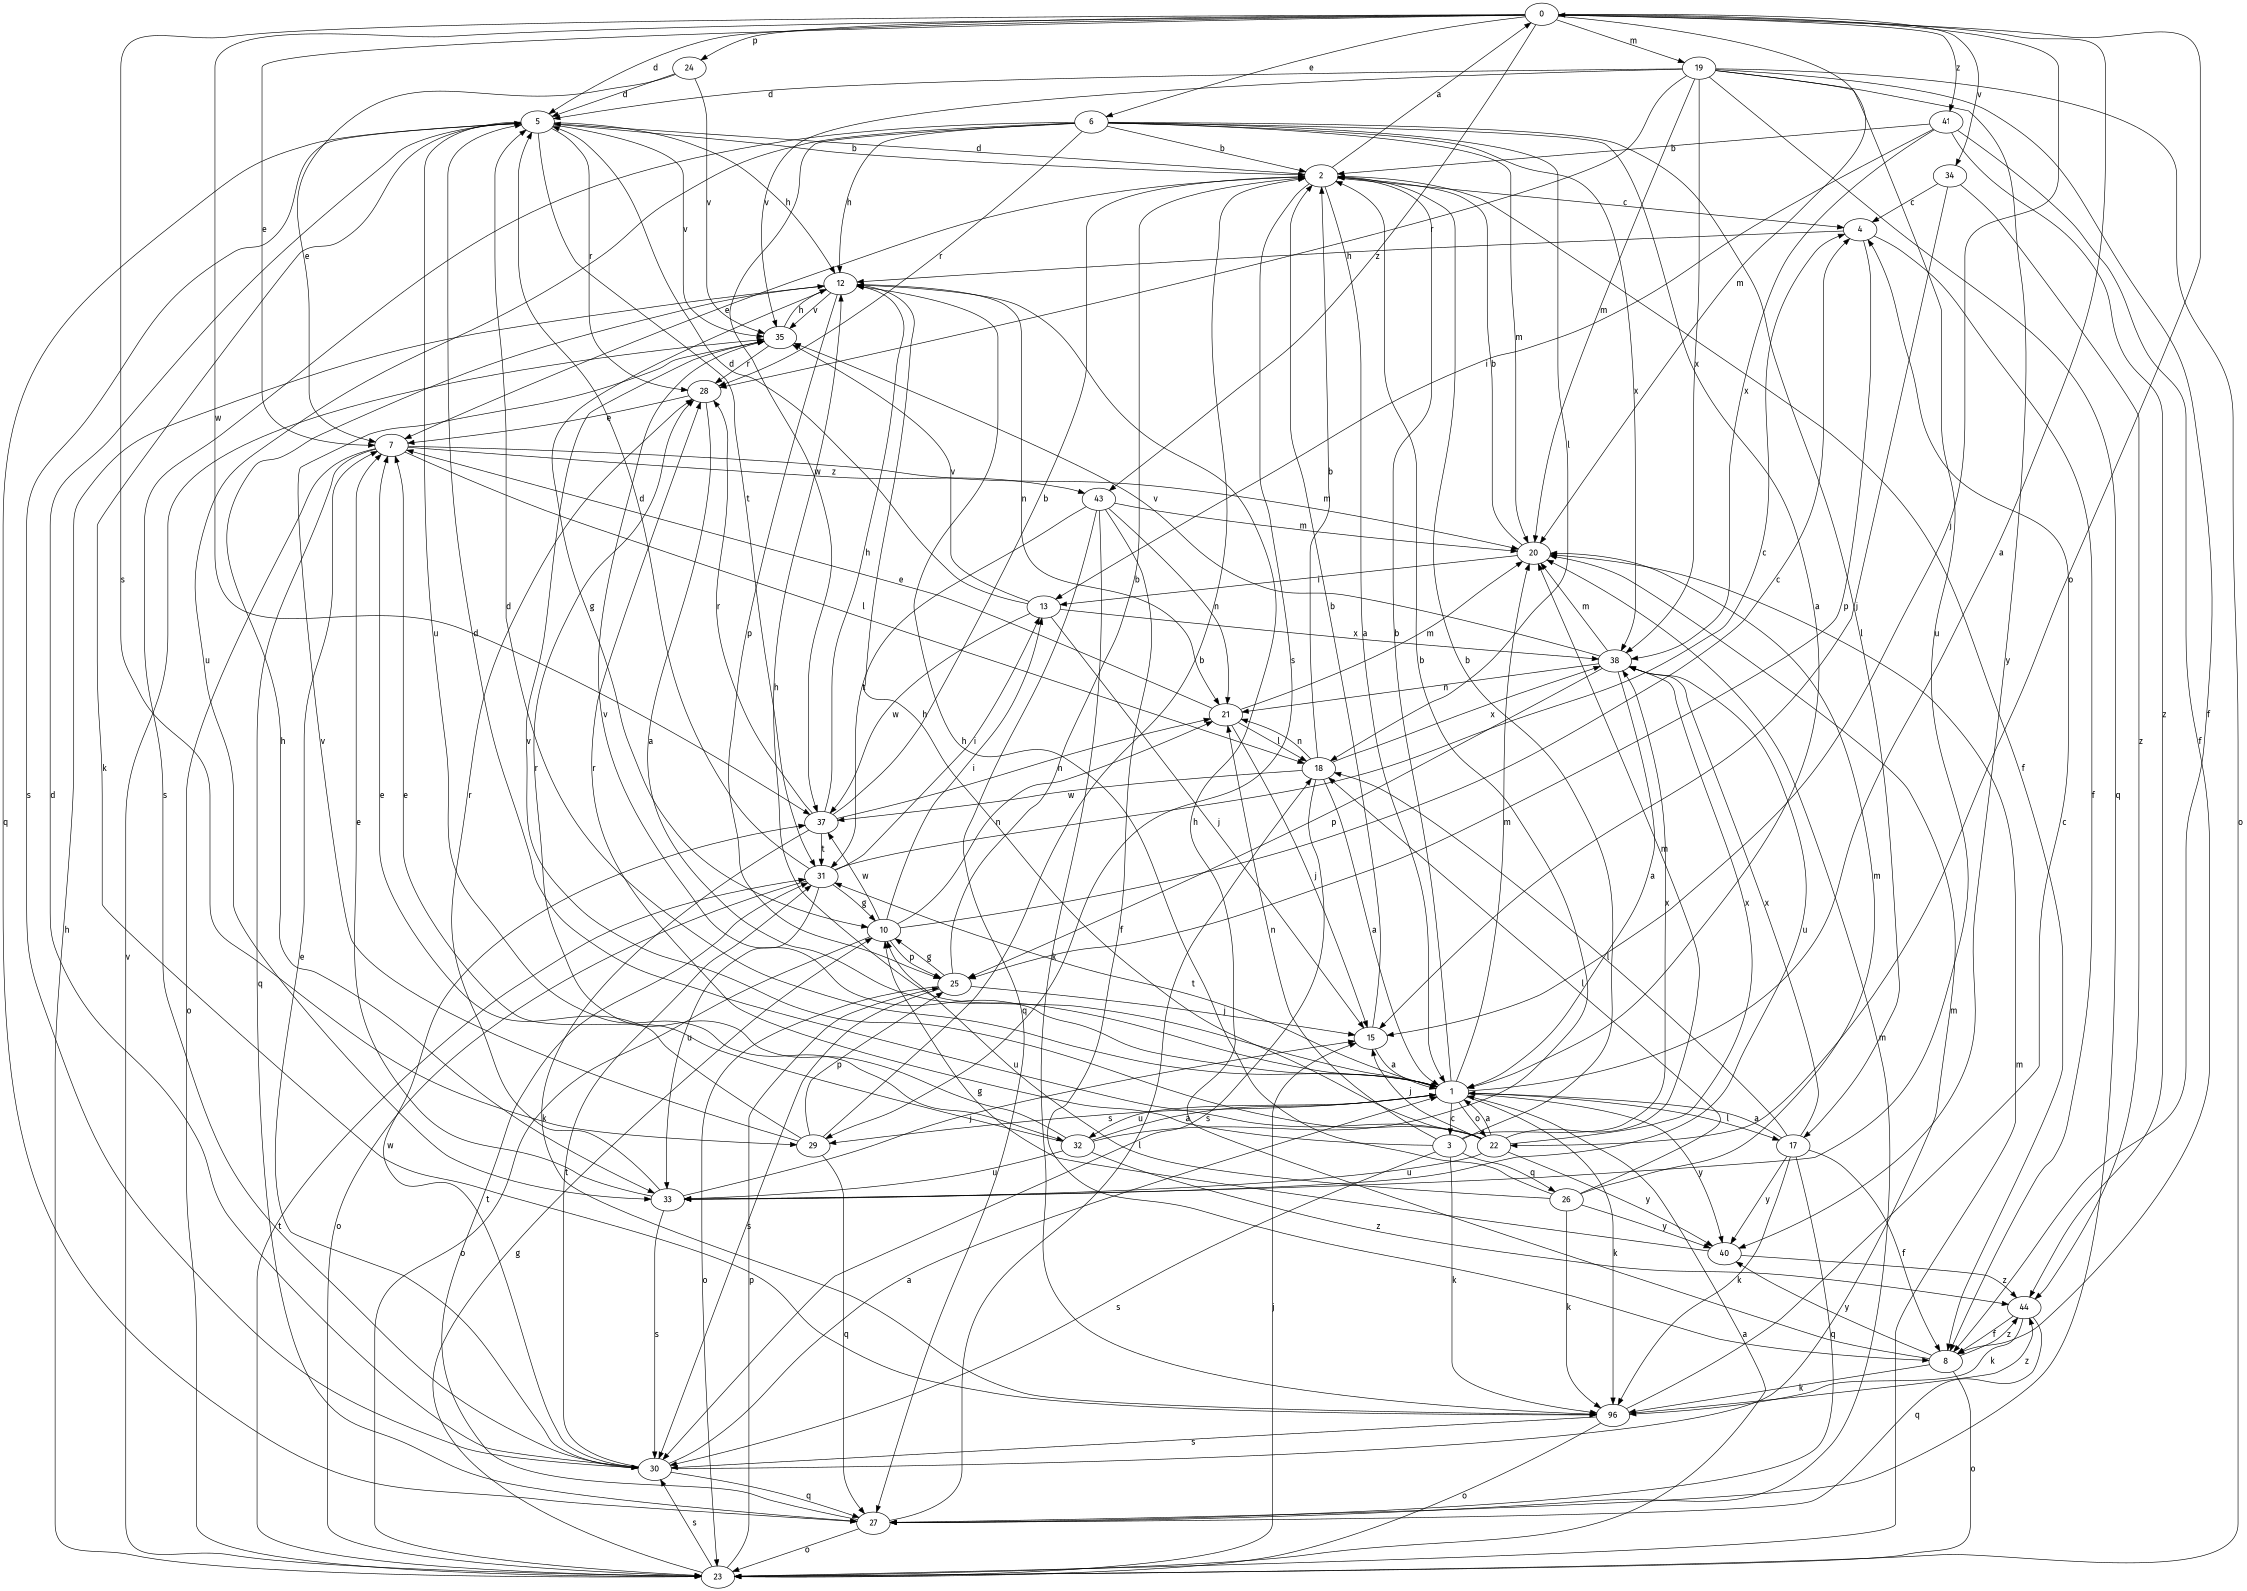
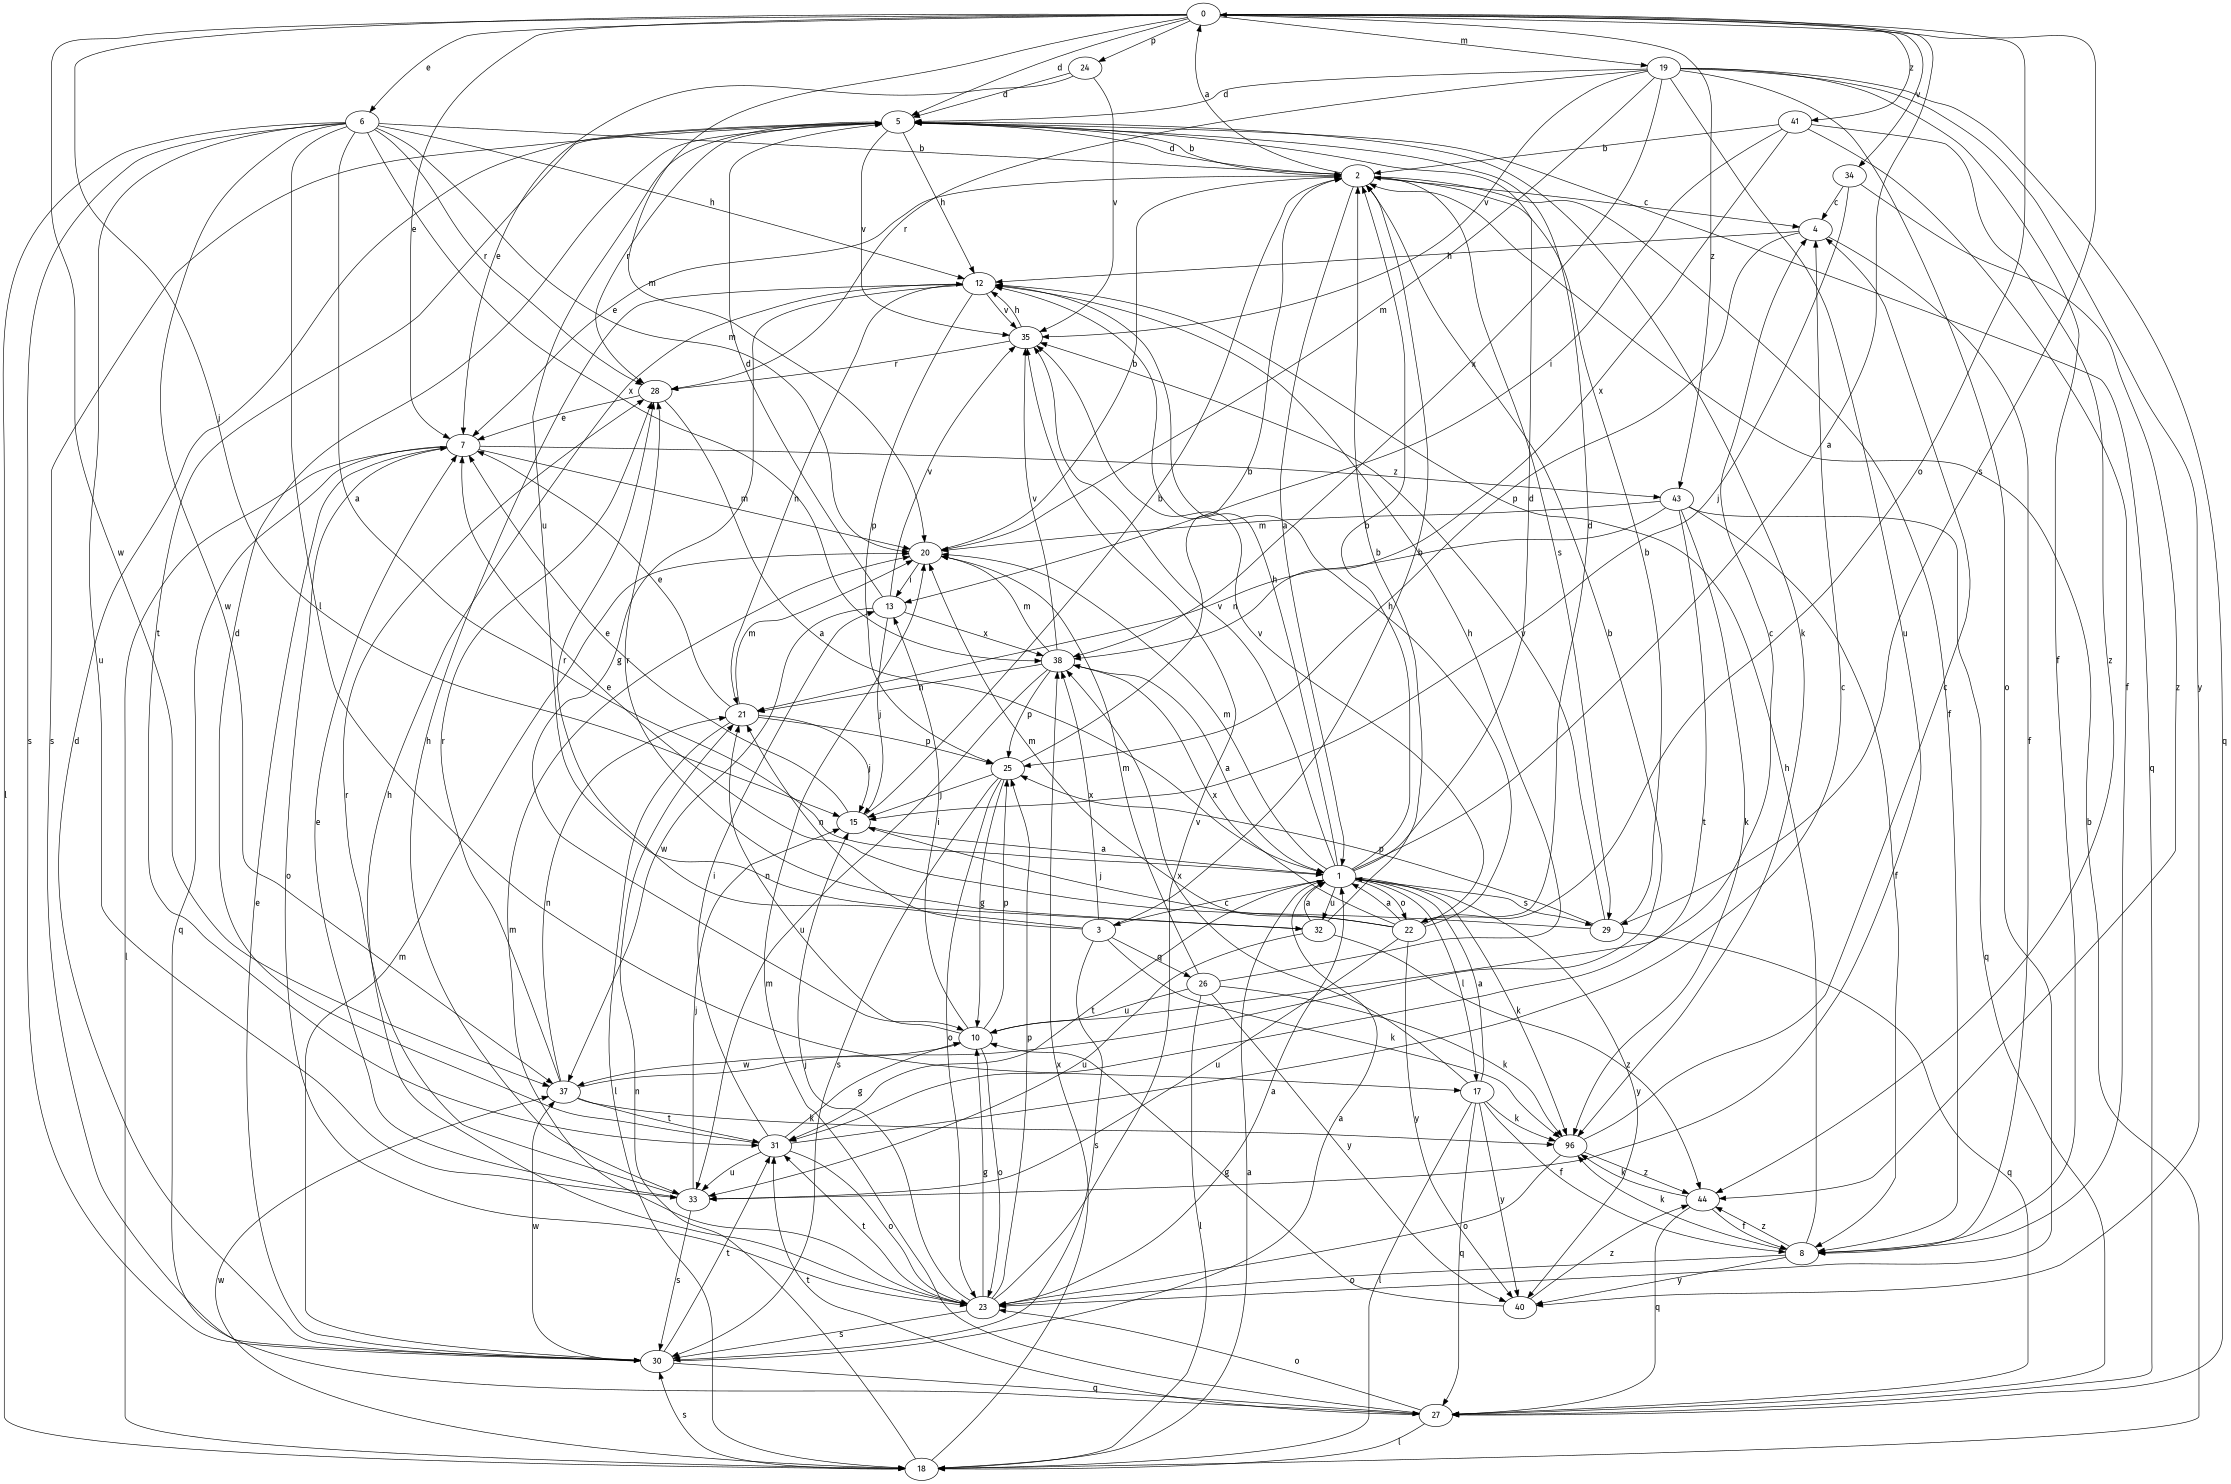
edge "37" -> "12": removed, label "h"
edge "21" -> "25": added, label "p"
edge "32" -> "7": now "15" -> "7"
edge "96" -> "30": removed, label "s"
